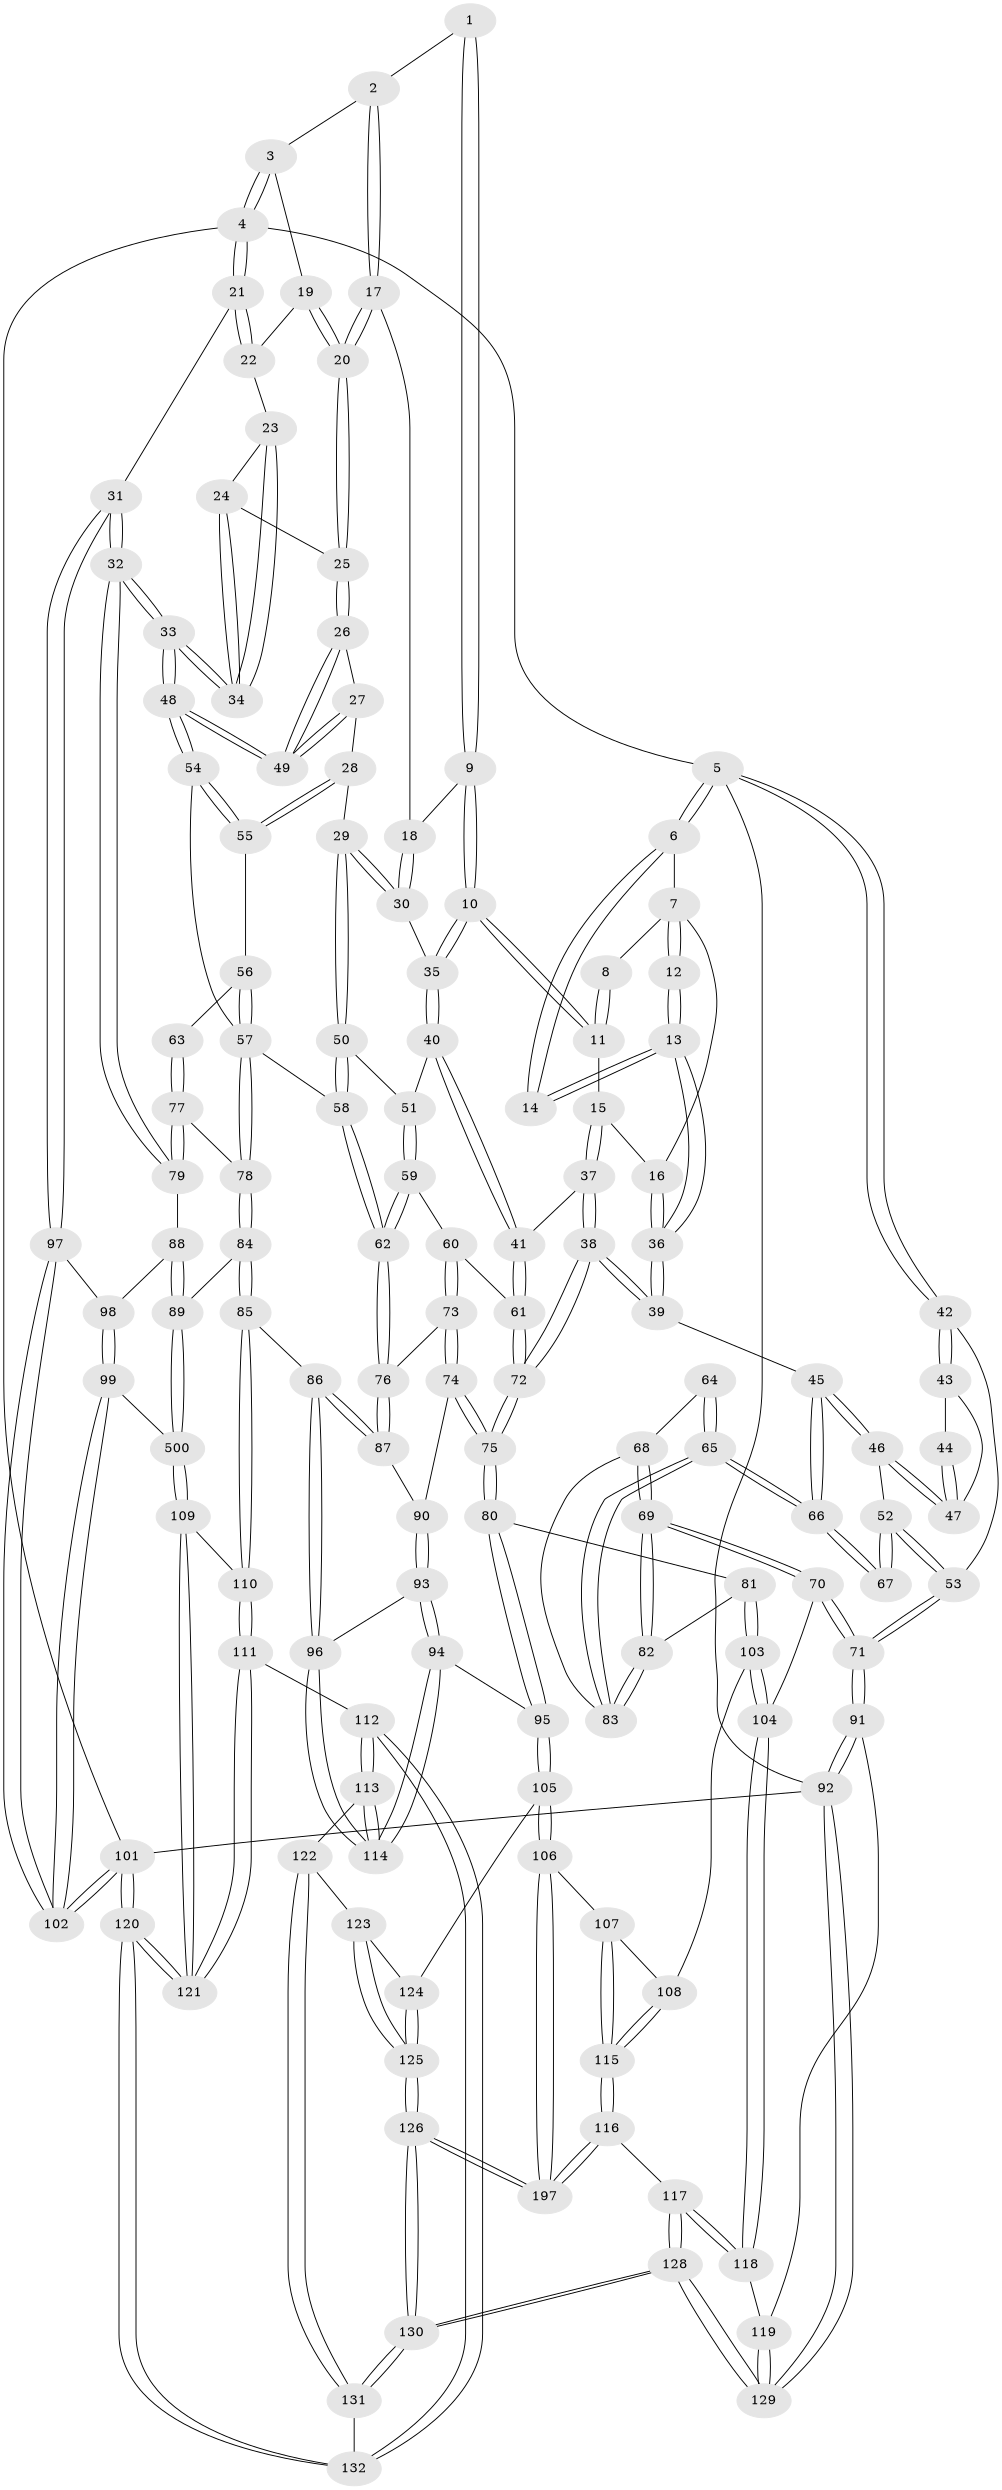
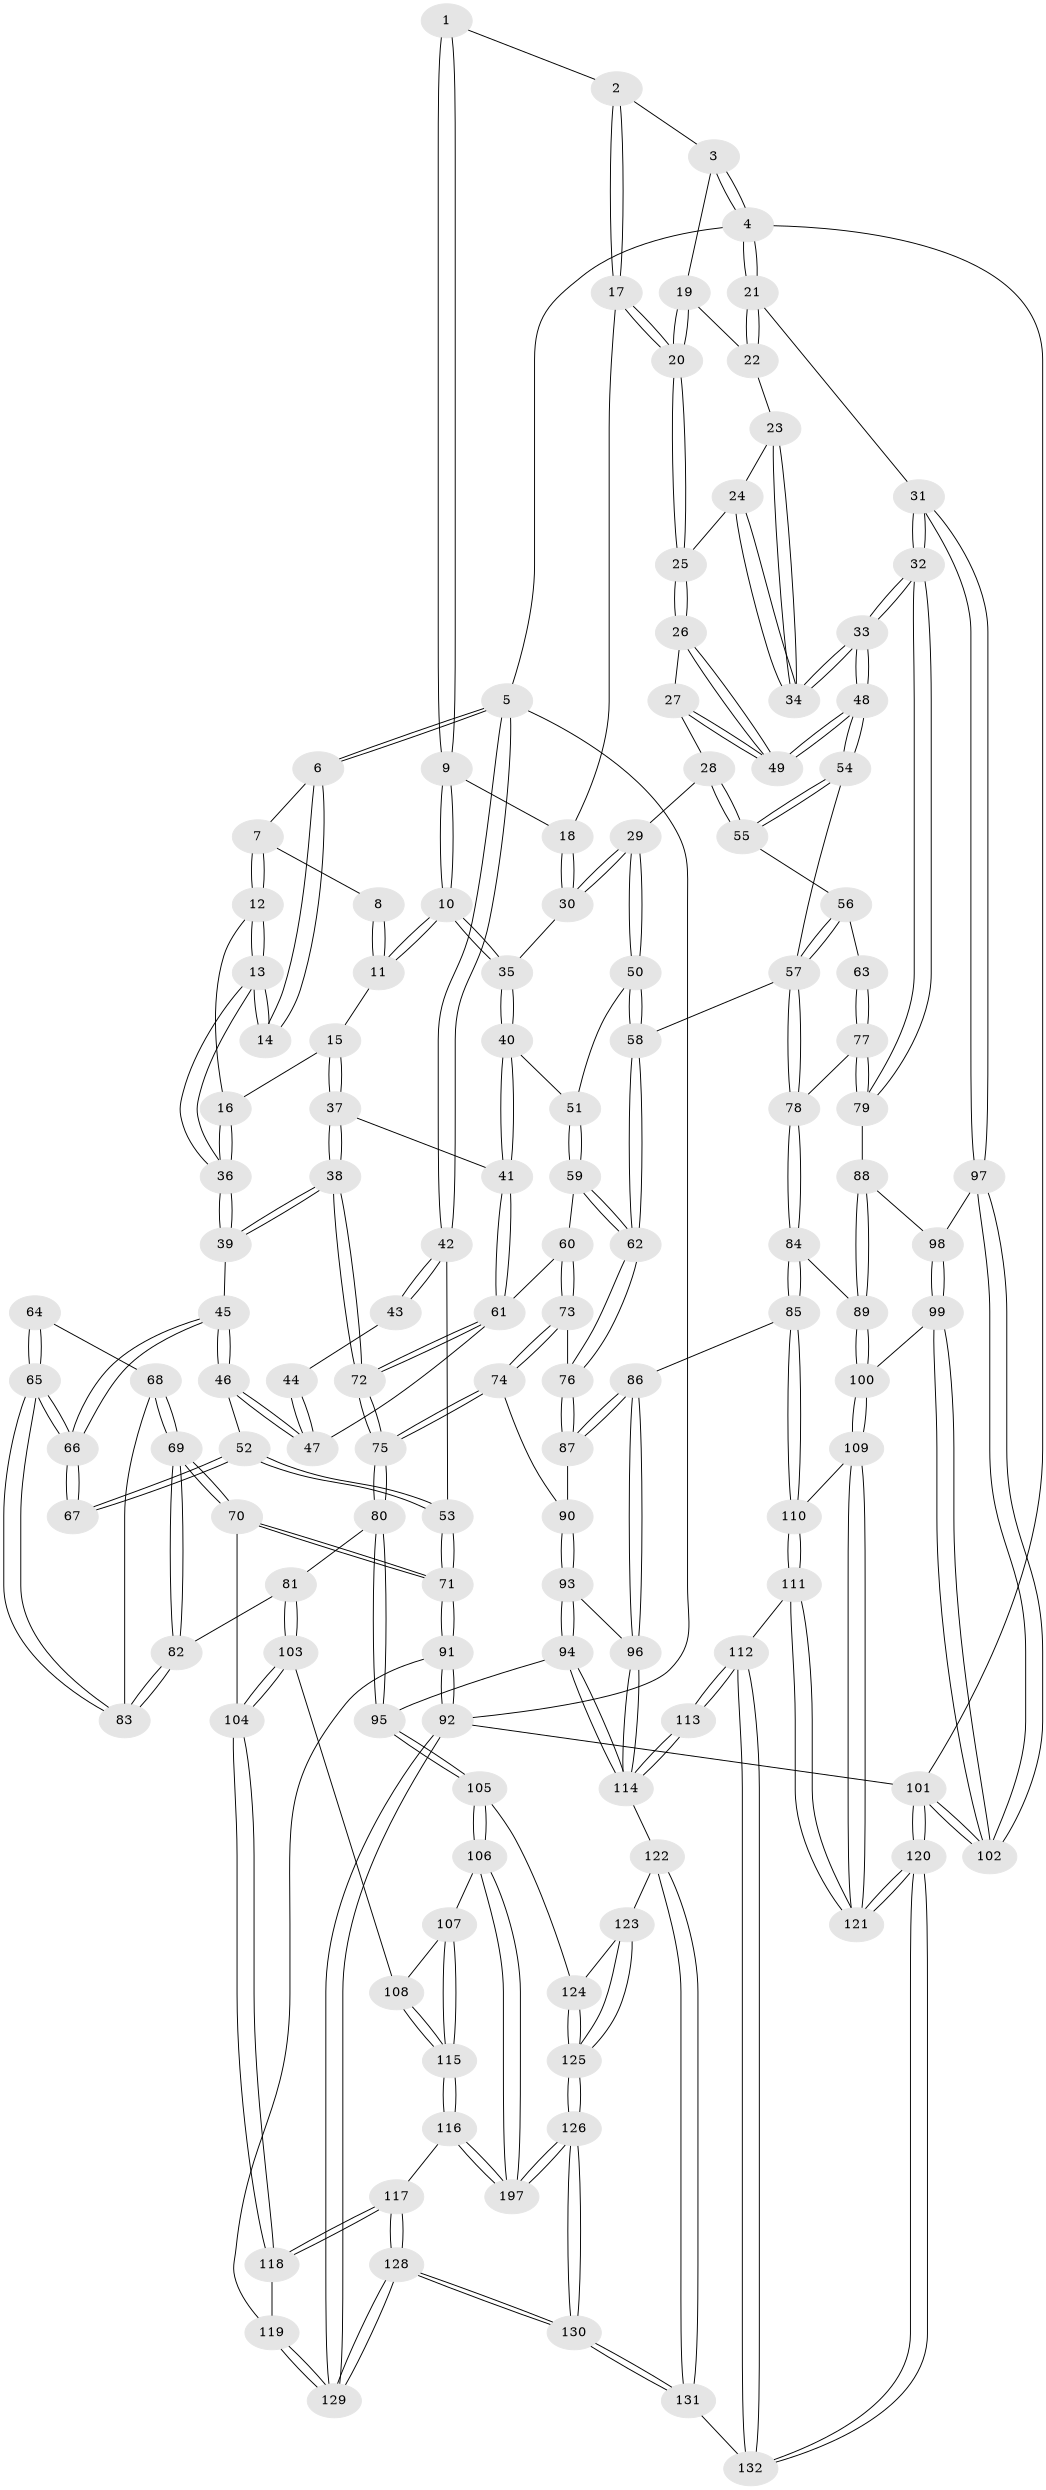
edge "7" -- "16": now "12" -- "16"
edge "43" -- "47": now "61" -- "47"
node "500": label "500" -> "100"
edge "113" -- "122": now "114" -- "122"
